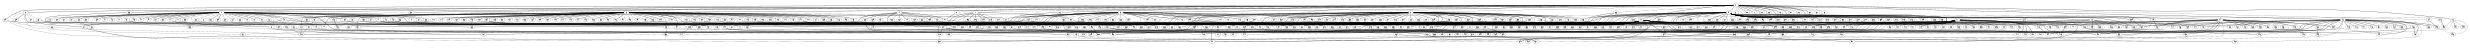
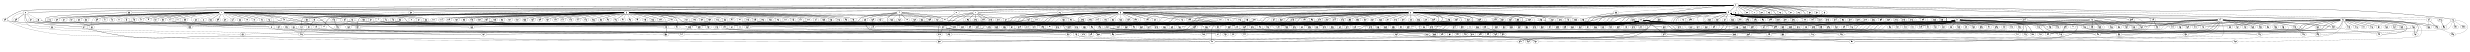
node "190": added
